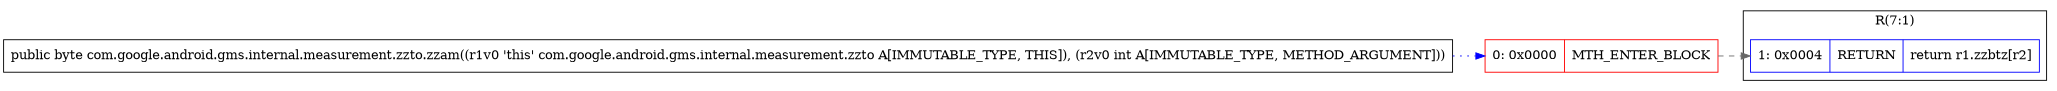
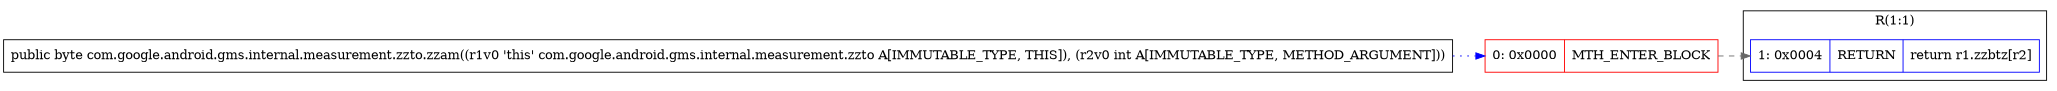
cluster "R(7:1)": label "R(7:1)" -> "R(1:1)"
